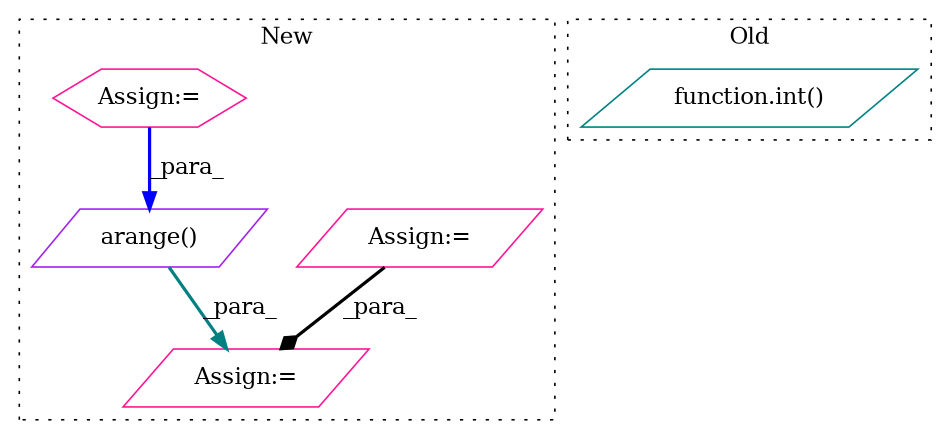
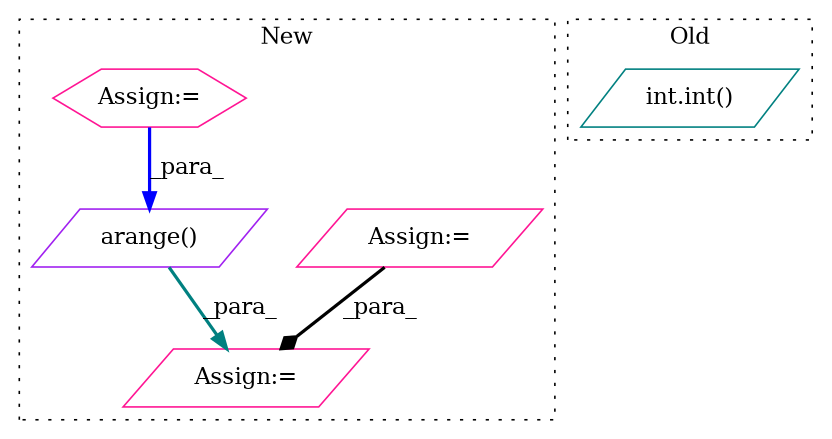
node "function.int()": label "function.int()" -> "int.int()"
